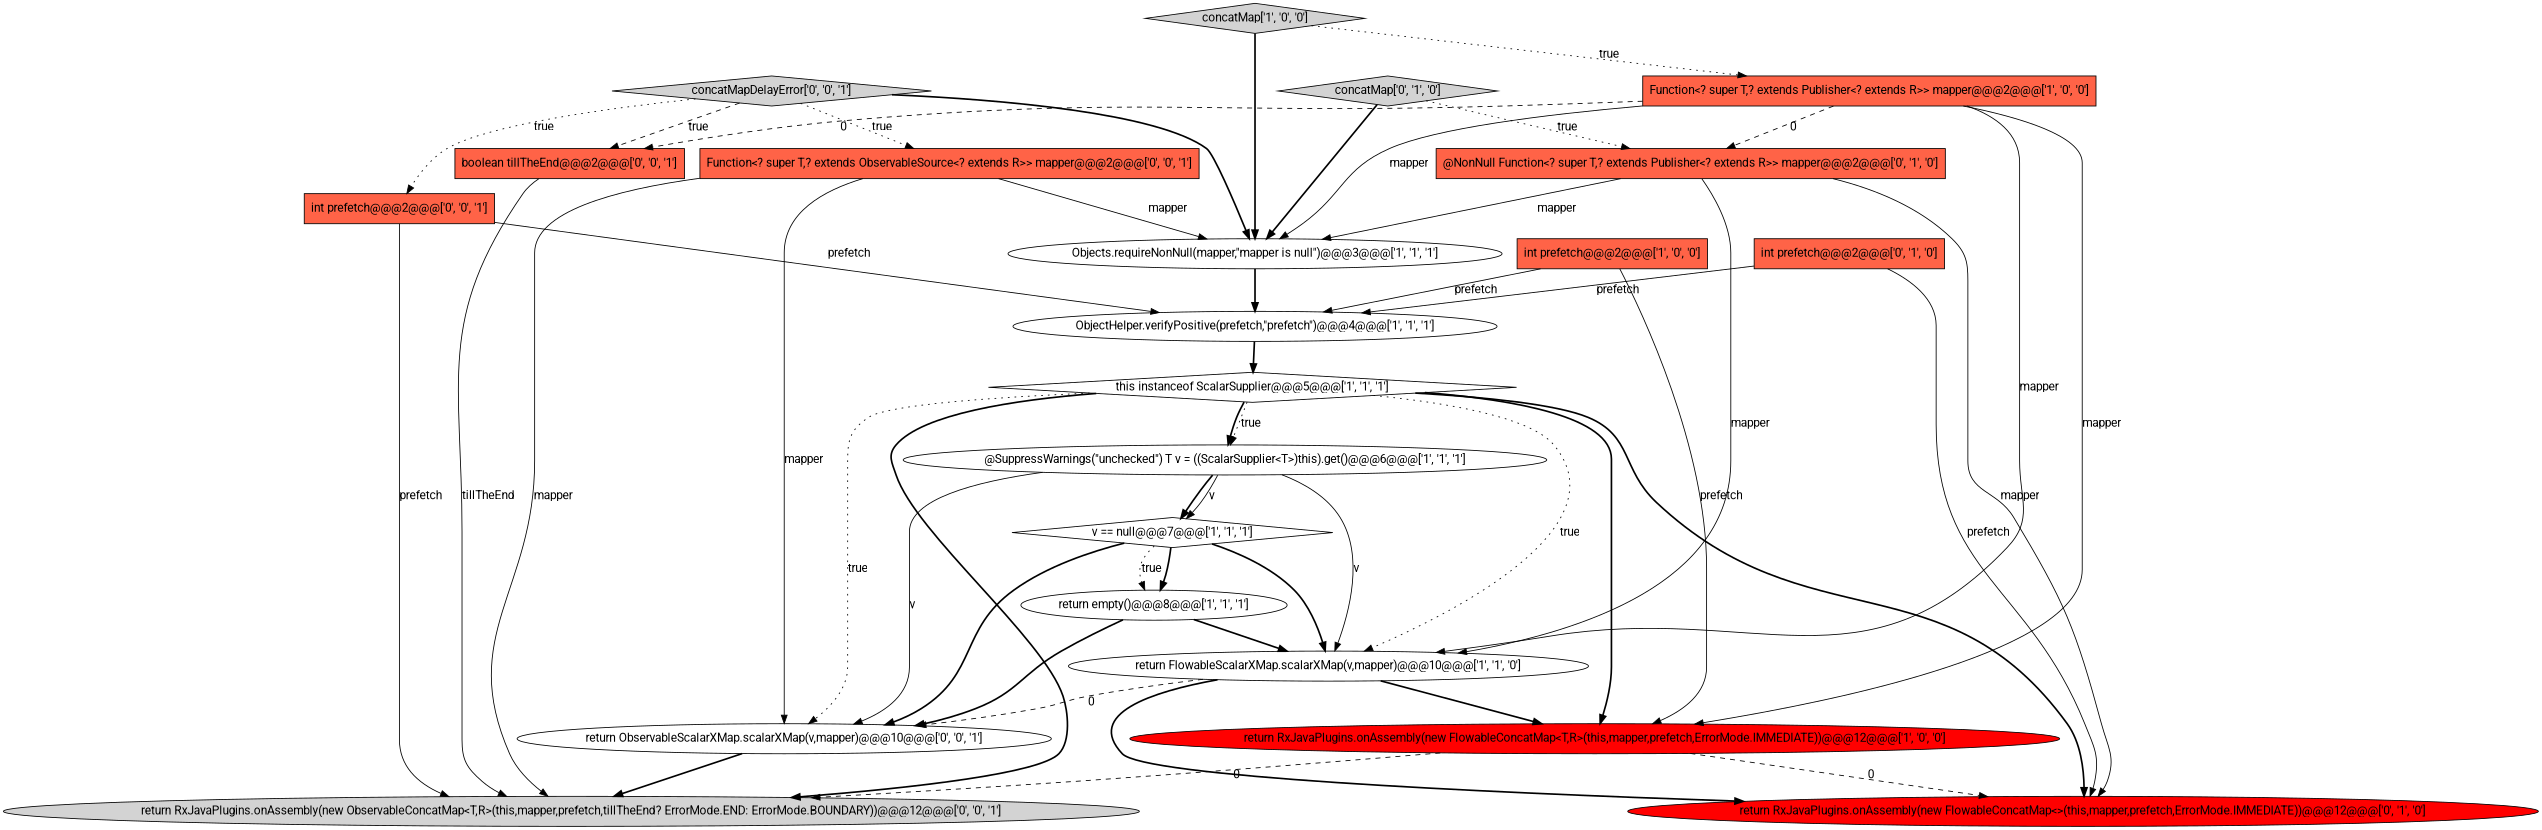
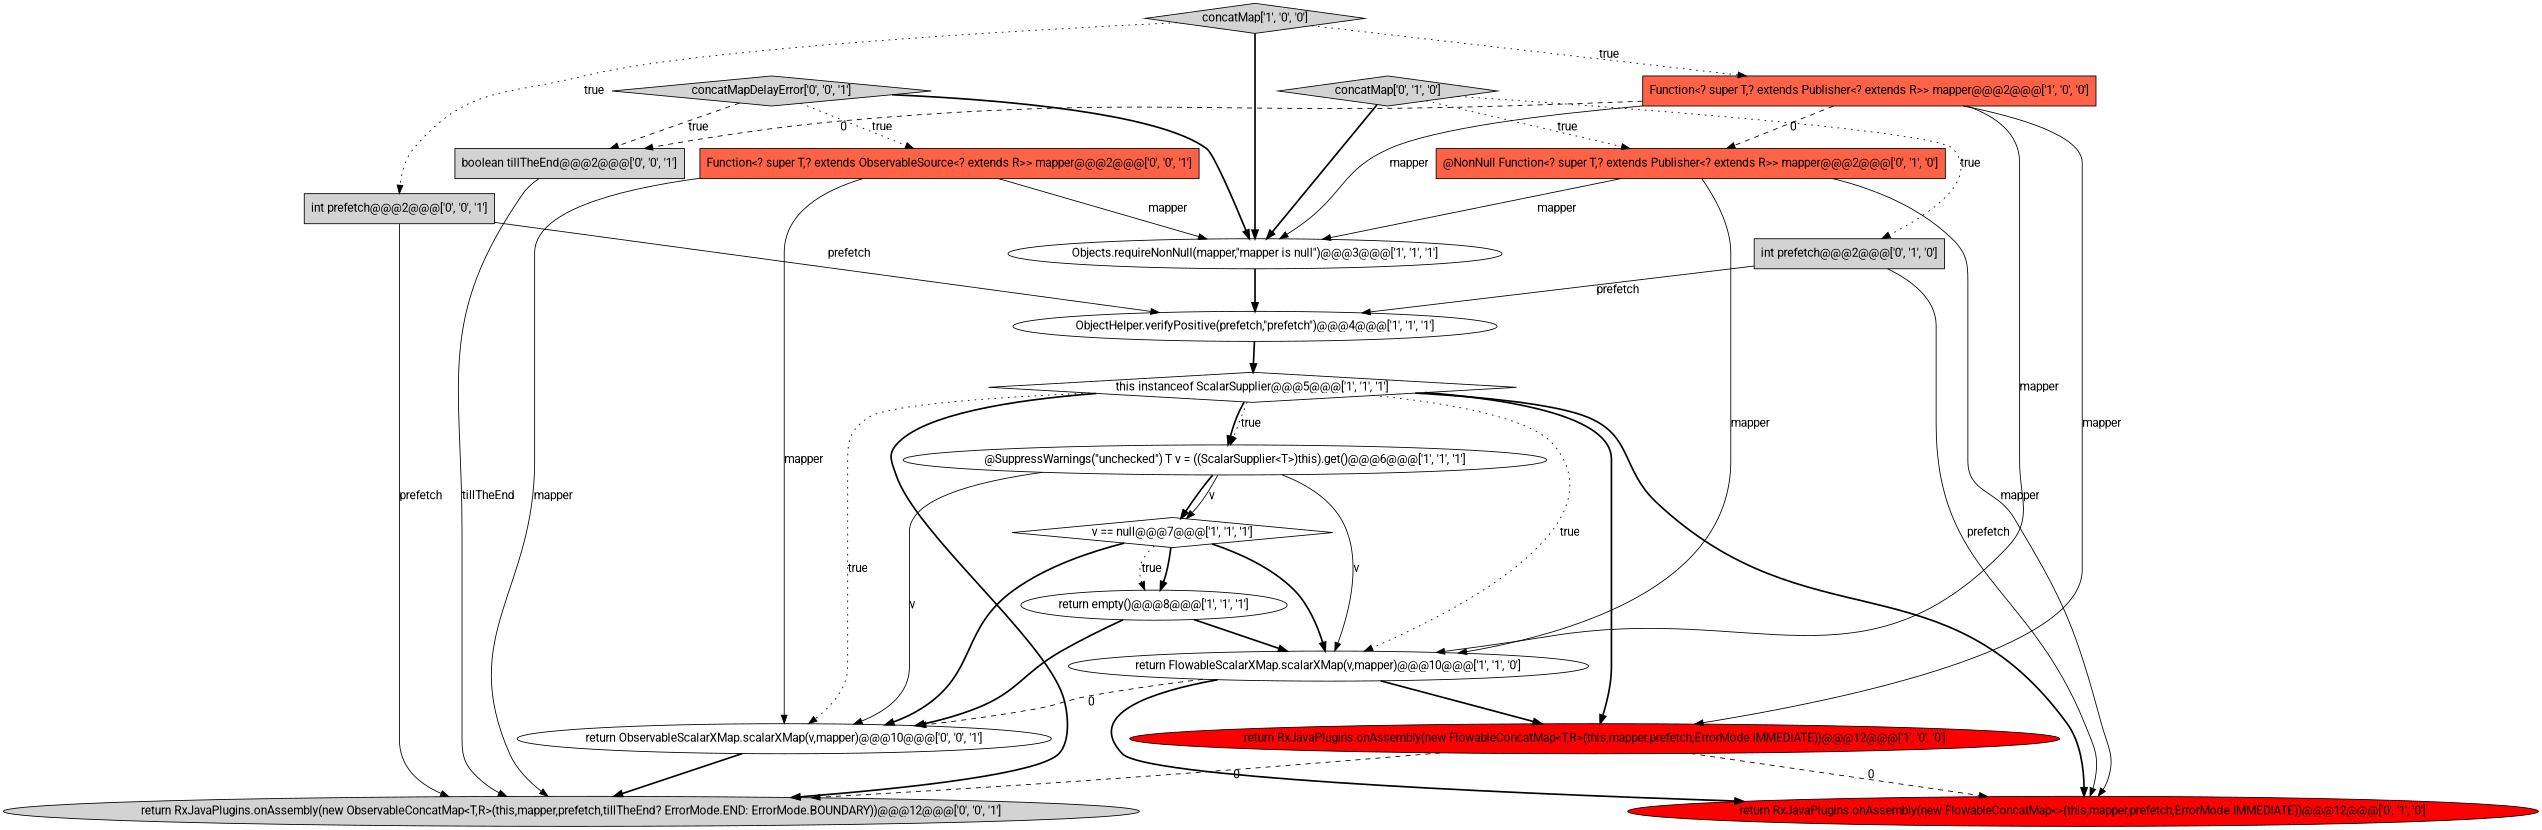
edge "concatMapDelayError['0', '0', '1']" -> "int prefetch@@@2@@@['0', '0', '1']": now "concatMap['1', '0', '0']" -> "int prefetch@@@2@@@['0', '0', '1']"
edge "concatMap['0', '1', '0']" -> "int prefetch@@@2@@@['0', '1', '0']": added, label "true"
node "boolean tillTheEnd@@@2@@@['0', '0', '1']": fillcolor tomato -> lightgray
node "int prefetch@@@2@@@['0', '0', '1']": fillcolor tomato -> lightgray
node "int prefetch@@@2@@@['1', '0', '0']": removed
node "int prefetch@@@2@@@['0', '1', '0']": fillcolor tomato -> lightgray
